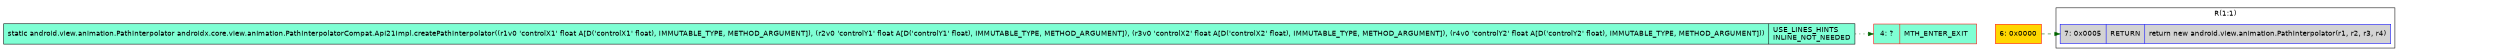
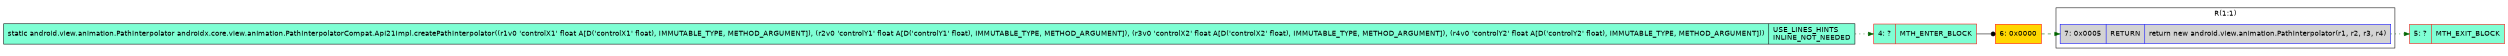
node "4: ?": text "MTH_ENTER_EXIT" -> "MTH_ENTER_BLOCK"
edge "4: ?" -> "6: 0x0000": added
node "5: ?": added
